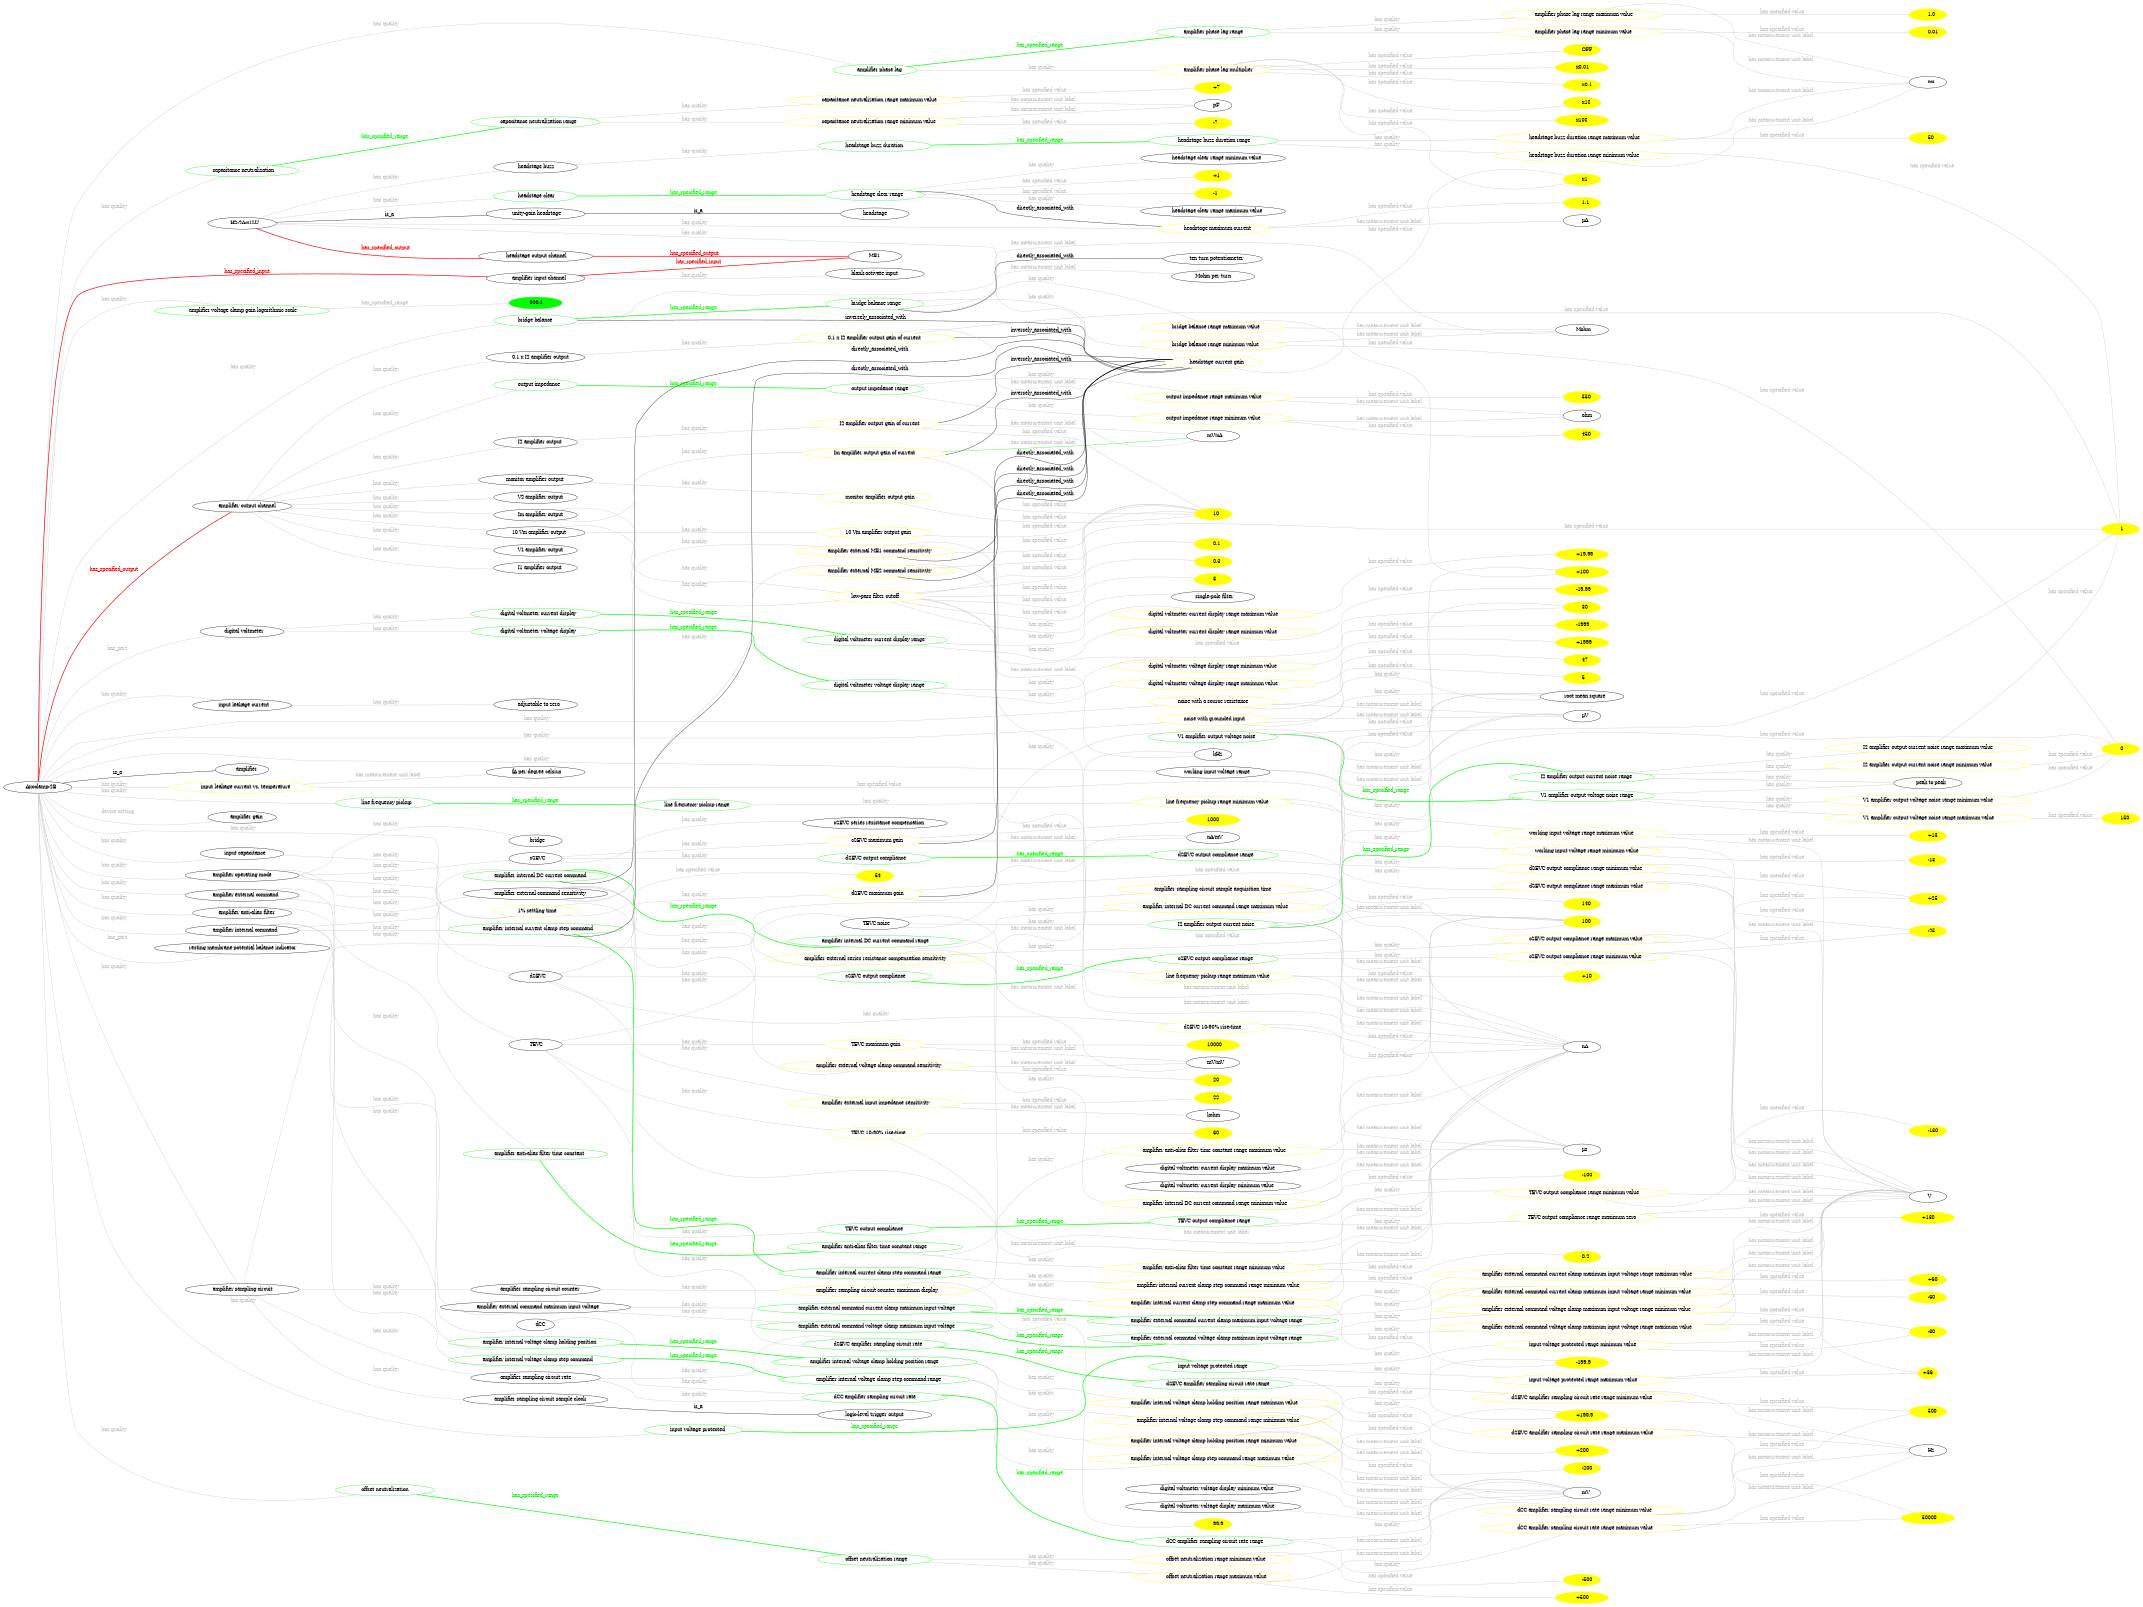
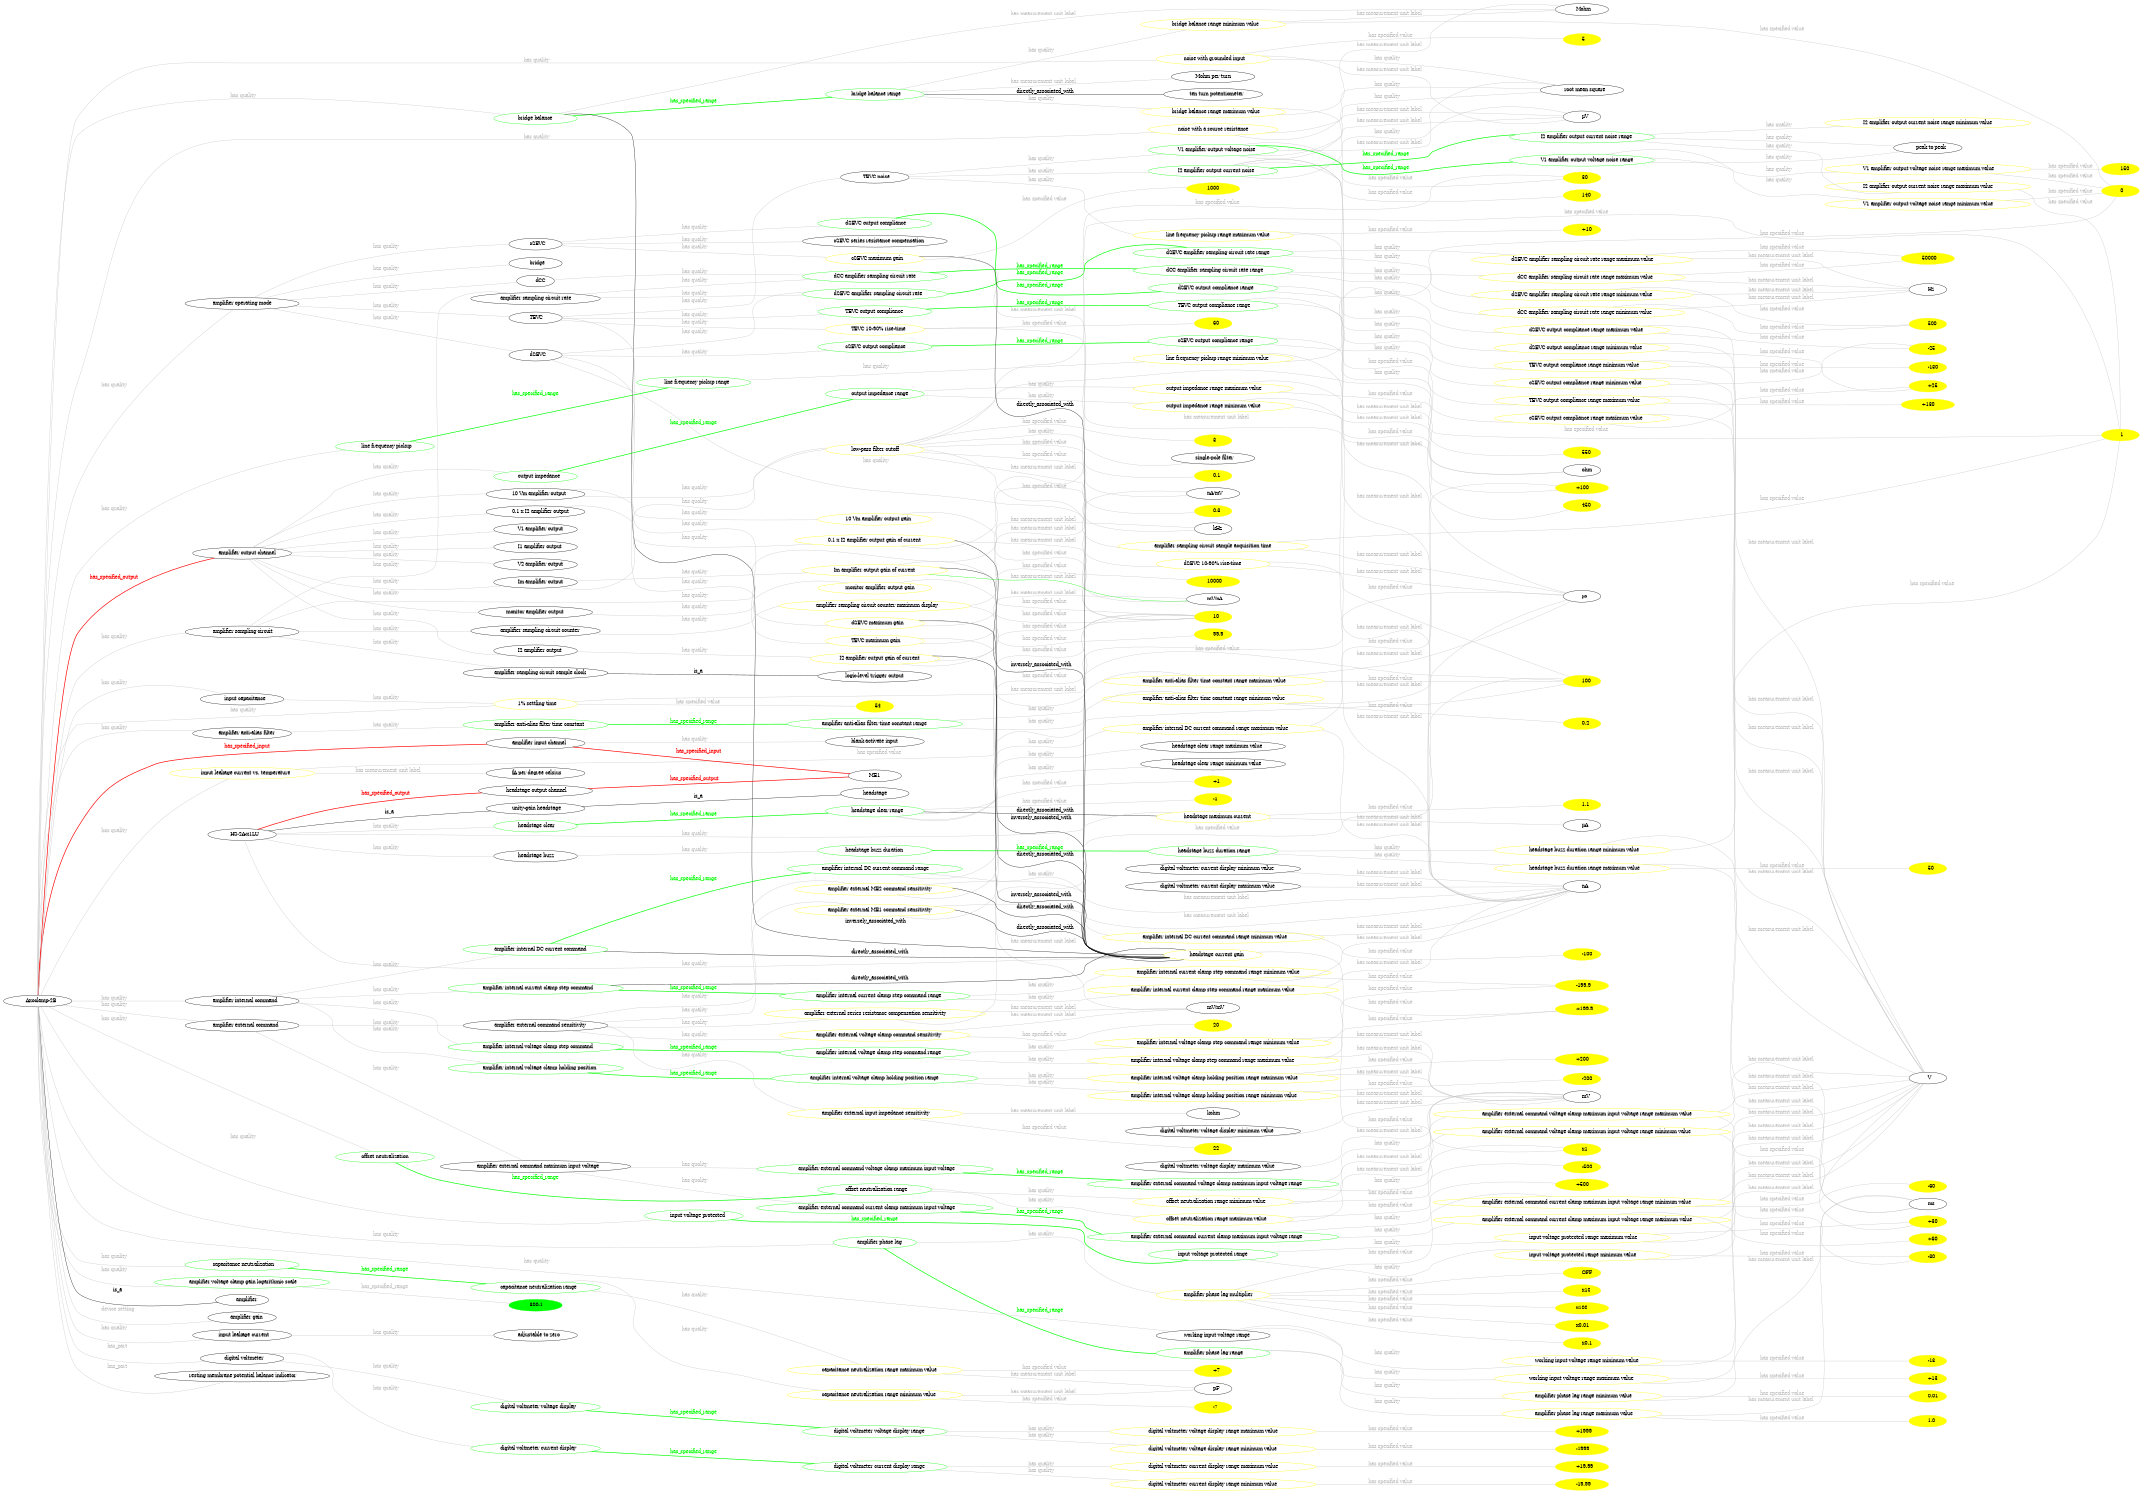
node "47": removed
edge "0" -- "I2 amplifier output current noise range minimum value": now "0" -- "V1 amplifier output voltage noise range maximum value"
node "TEVC output compliance range maximum zero": label "TEVC output compliance range maximum zero" -> "TEVC output compliance range maximum value"
node "+36": label "+36" -> "+30"
